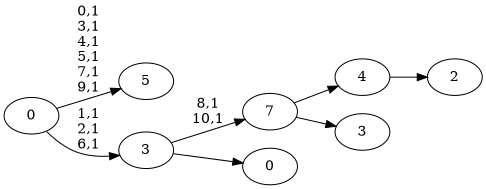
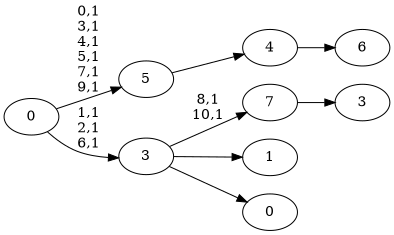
node "2": label "2" -> "6"
edge "7" -> "4": now "5" -> "4"
node "1": added
